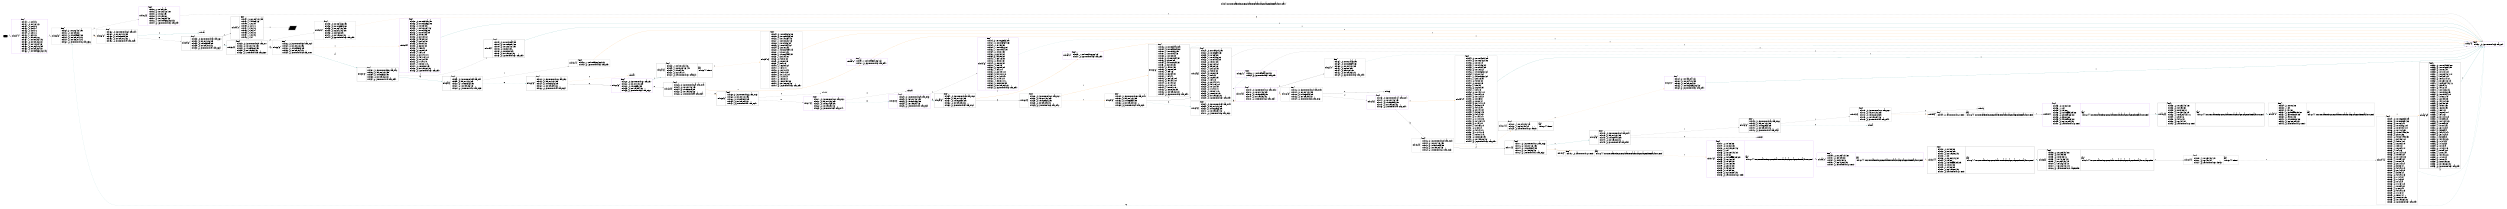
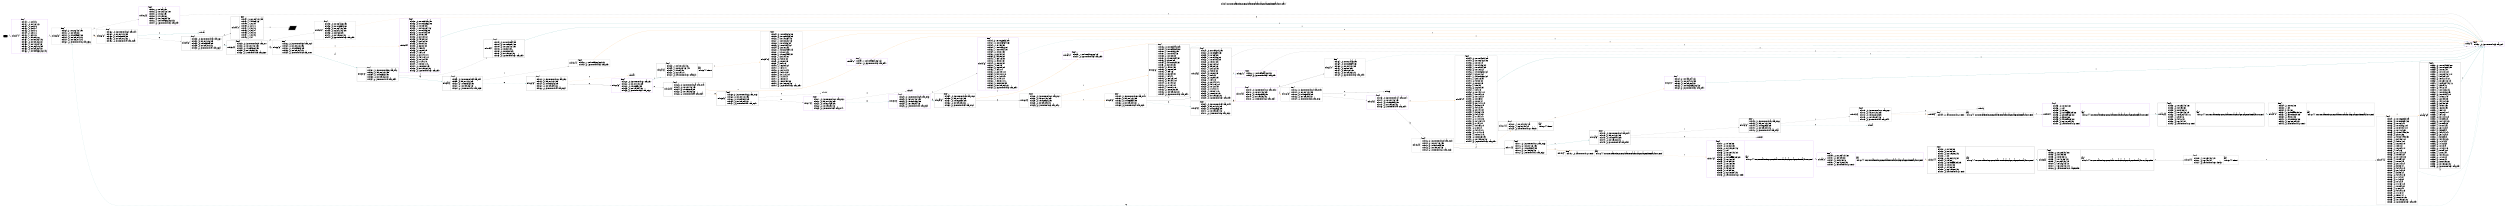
edge "0x4016f4 [25]" -> "0x401d88 [12]": now "0x40184f [83]" -> "0x401d88 [12]"
